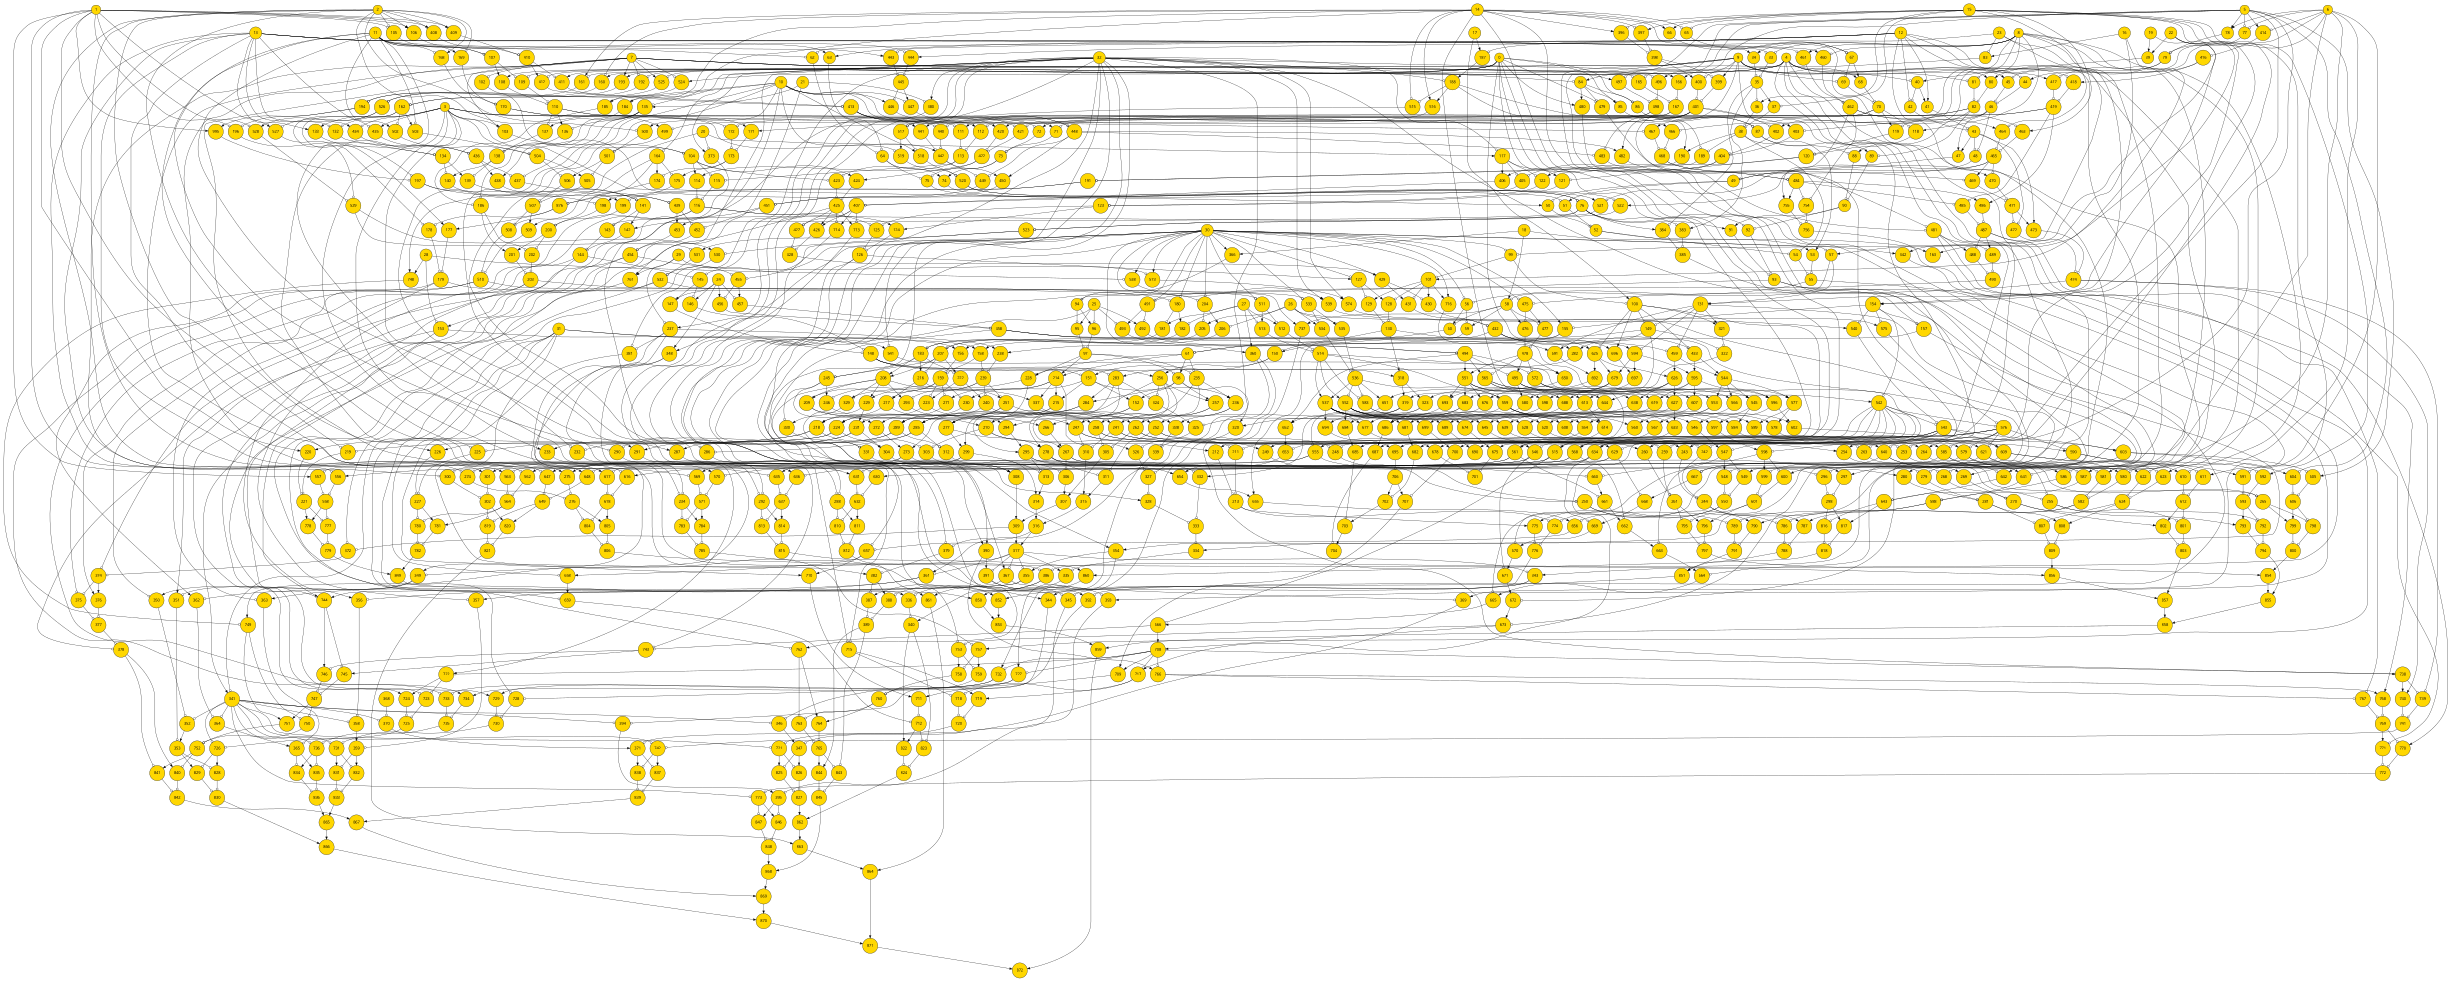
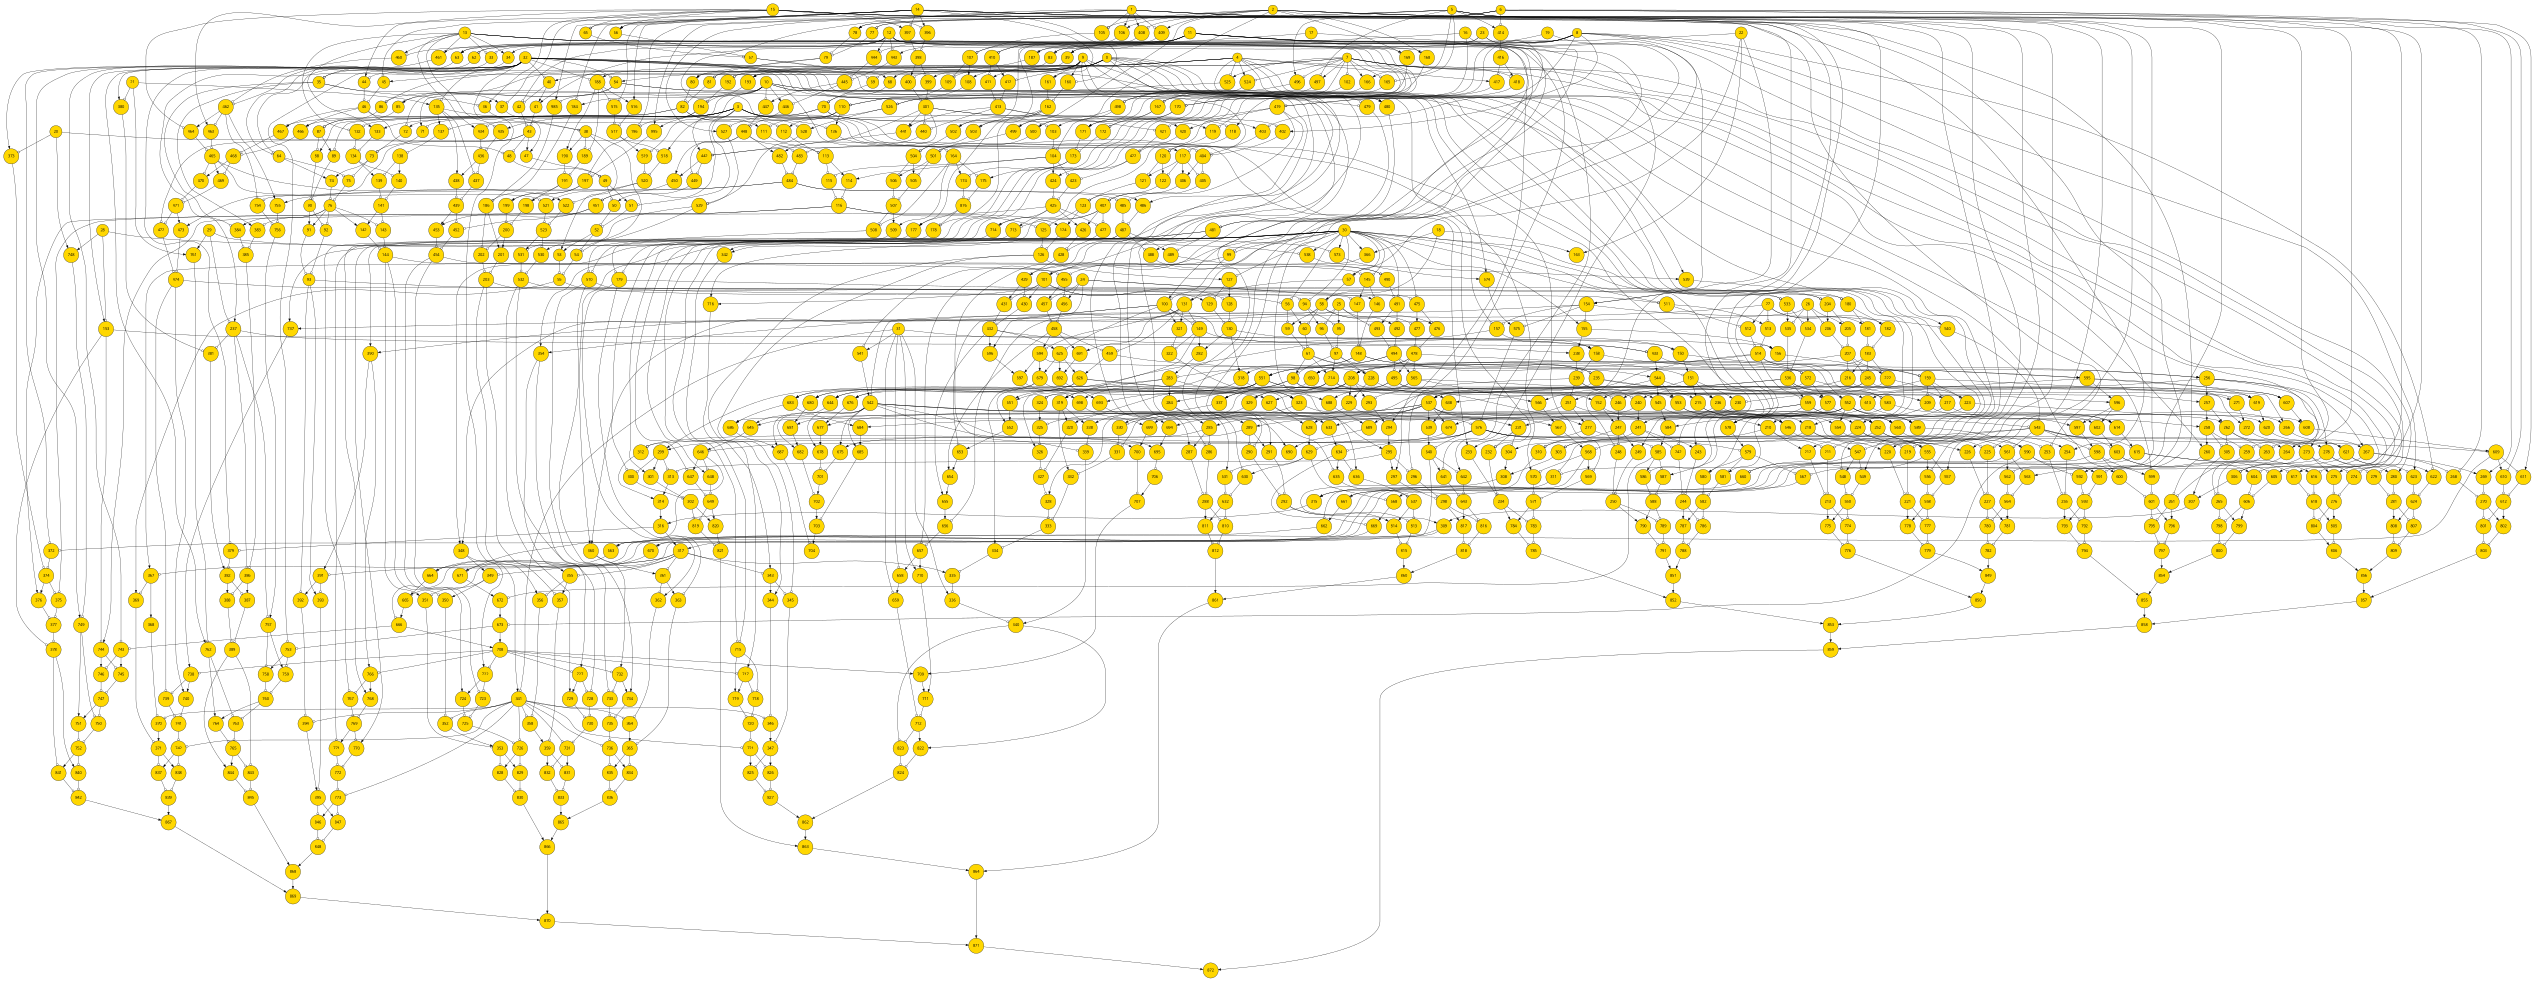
node "185": label "185" -> "985"
edge "136" -> "138": now "136" -> "404"
edge "706" -> "702": now "701" -> "702"
edge "804" -> "806": arrowhead odot -> normal
edge "367" -> "744": now "367" -> "368"
